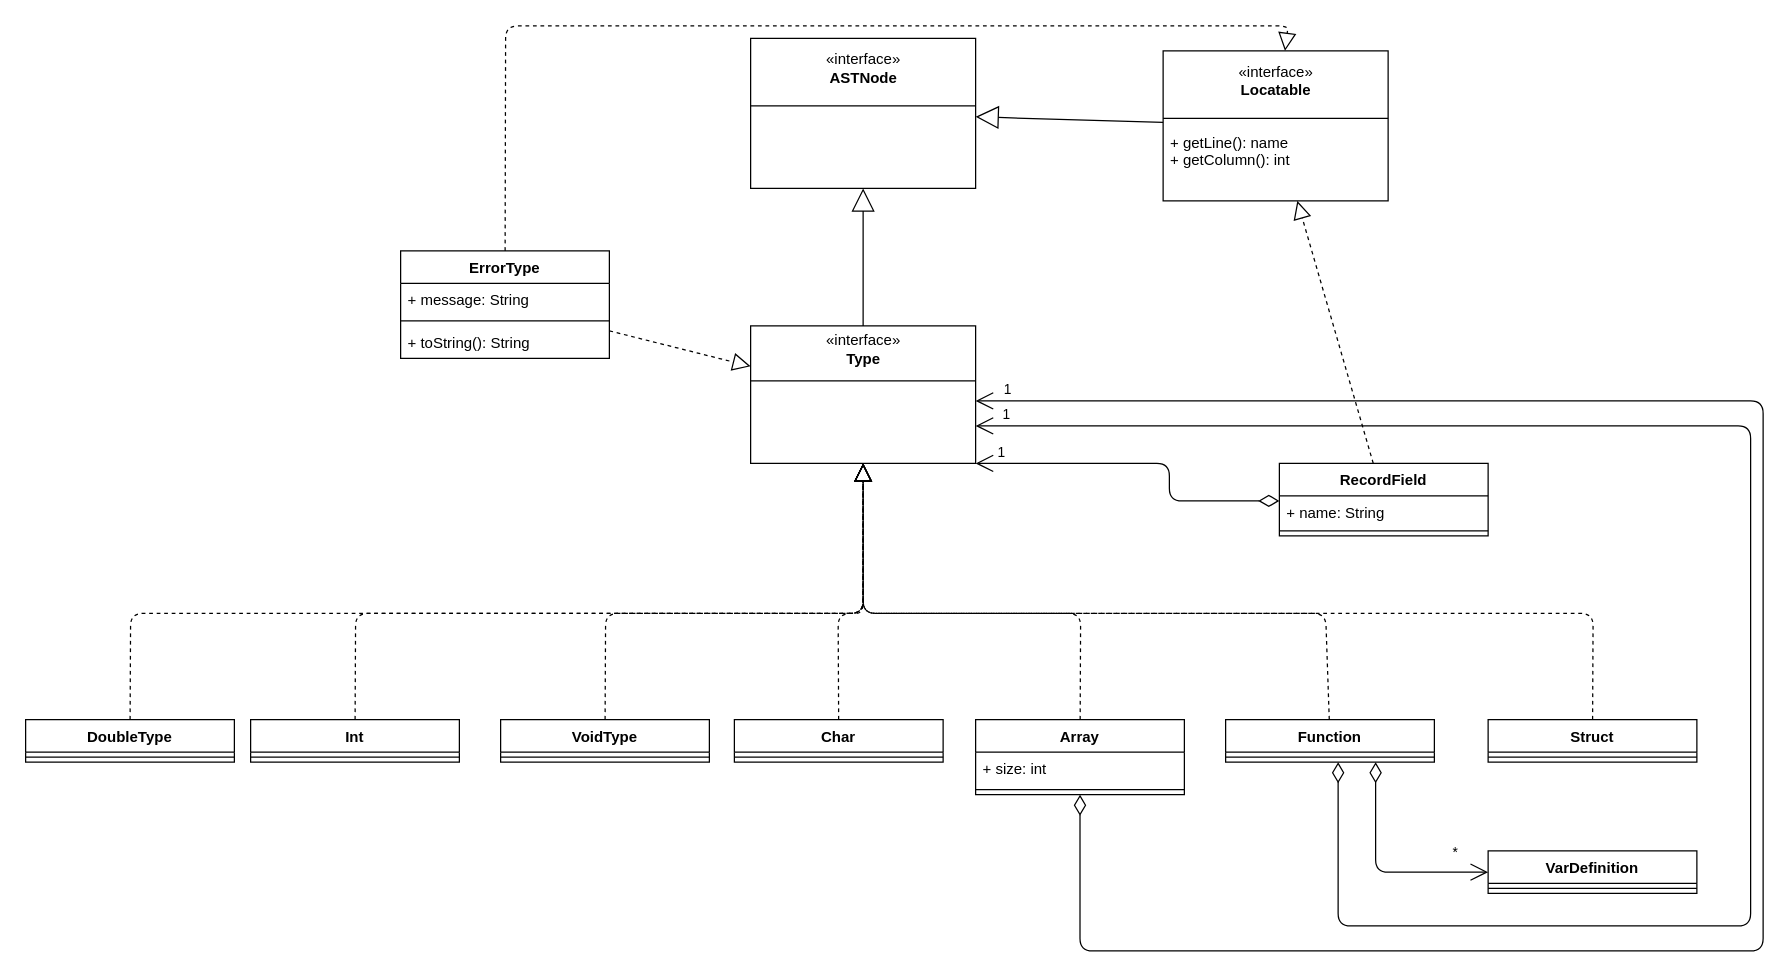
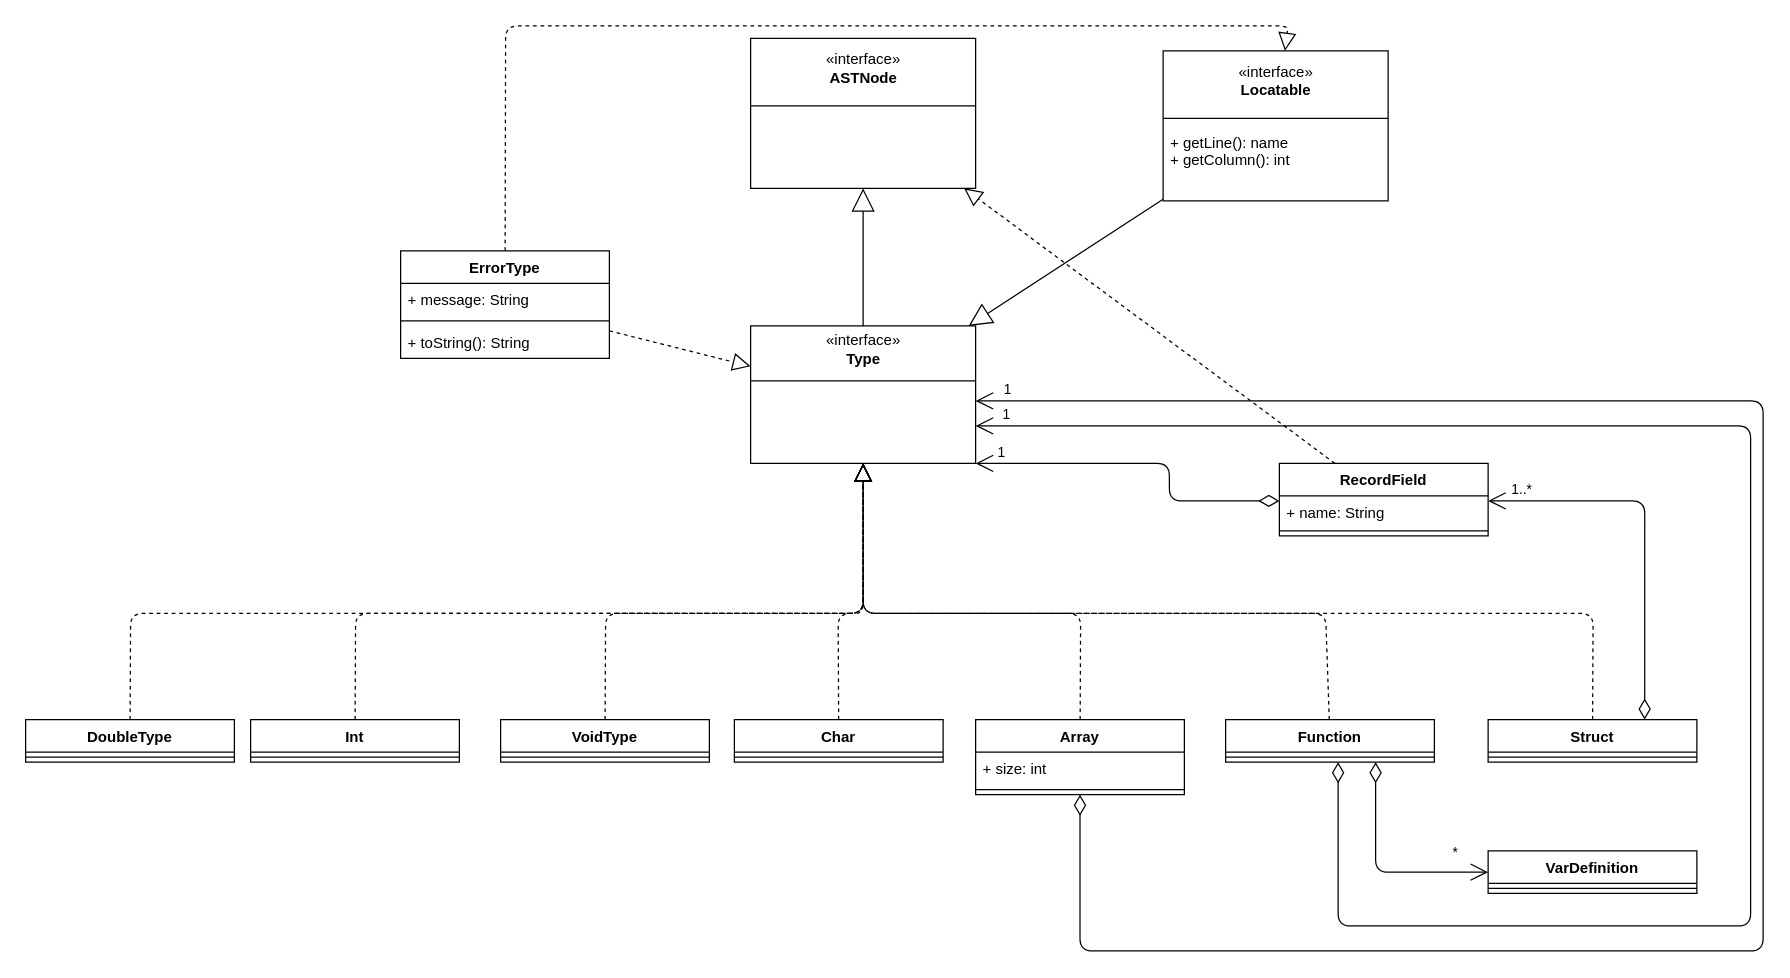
edge "«interface» Locatable" -> "«interface» ASTNode": now "«interface» Locatable" -> "«interface» Type"
edge "RecordField" -> "«interface» Locatable": now "RecordField" -> "«interface» ASTNode"
edge "RecordField" -- "Struct": added, label "1..*"
